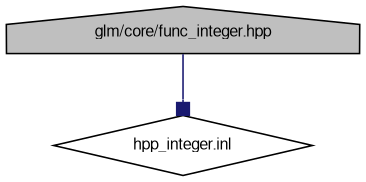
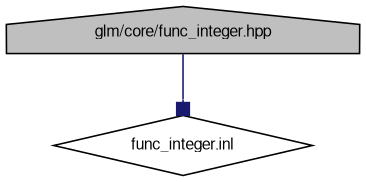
node "hpp_integer.inl": label "hpp_integer.inl" -> "func_integer.inl"
